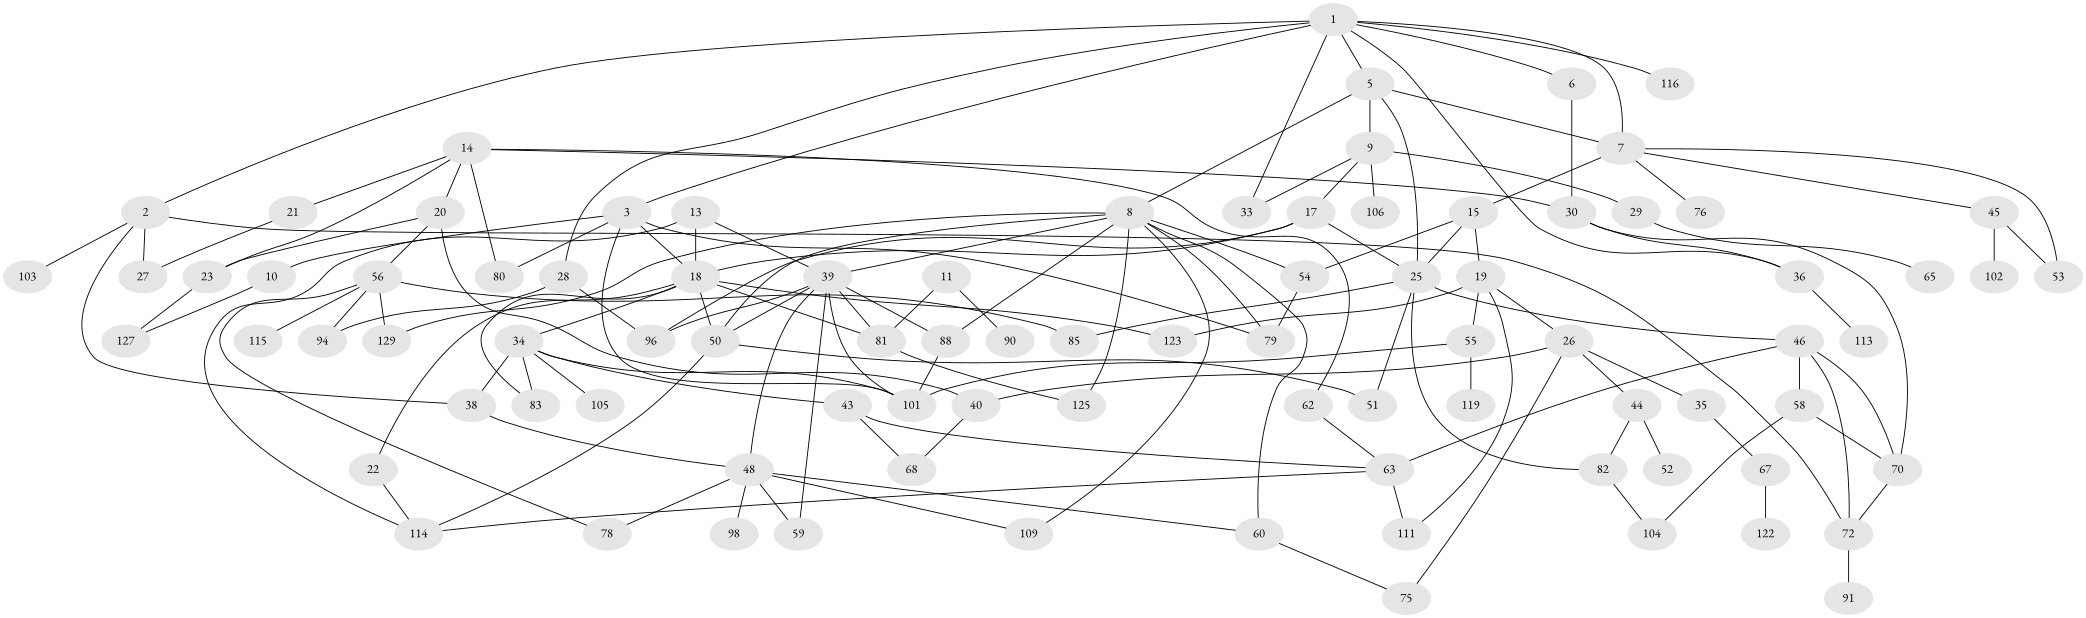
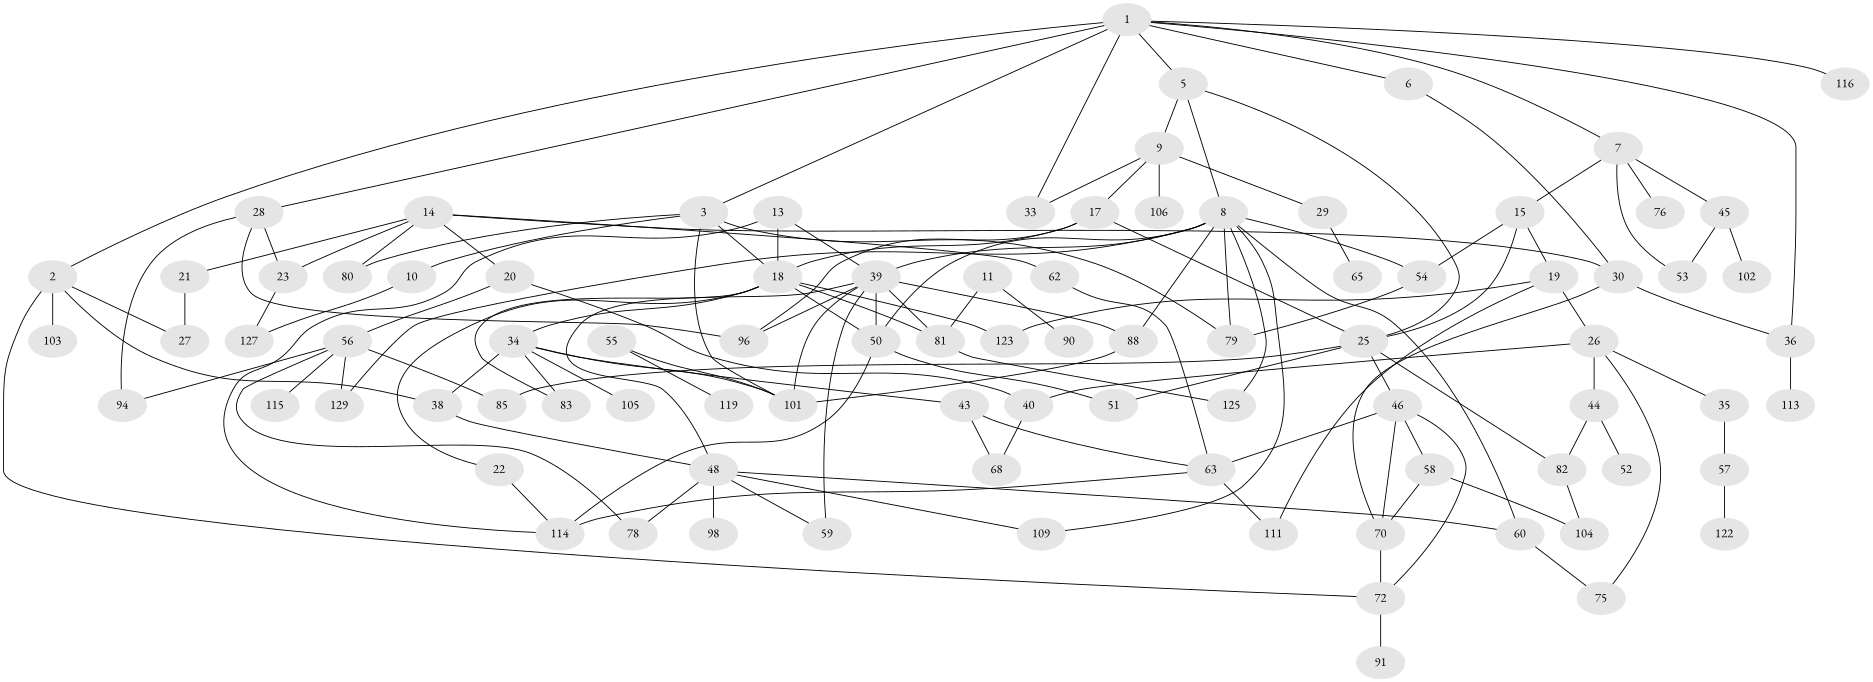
edge "5" -- "7": removed
edge "20" -- "23": now "28" -- "23"
edge "19" -- "55": removed
node "67": label "67" -> "57"
